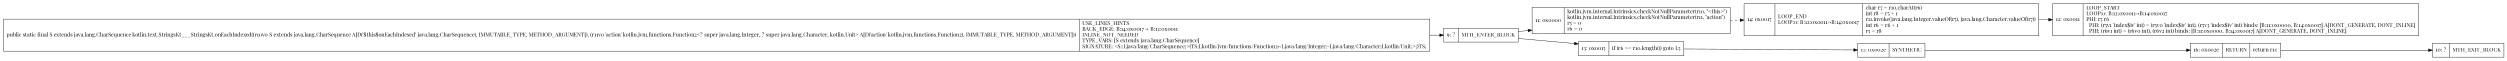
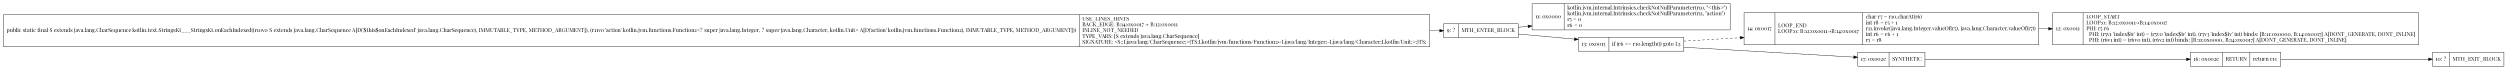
edge "11: 0x0000" -> "14: 0x0017": now "13: 0x0015" -> "14: 0x0017"
